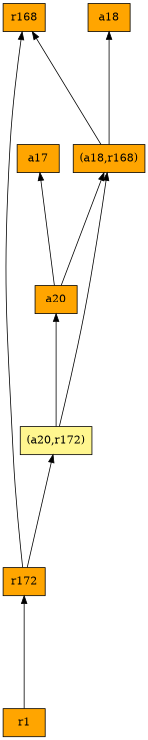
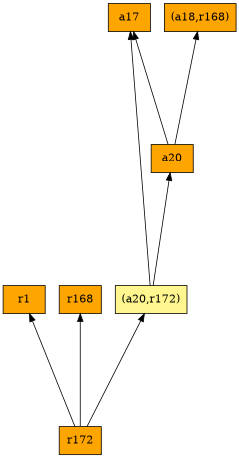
node "a18": removed
edge "(a18,r168)" -> "r168": removed
edge "(a20,r172)" -> "(a18,r168)": now "(a20,r172)" -> "a17"
edge "r1" -> "r172": reversed
